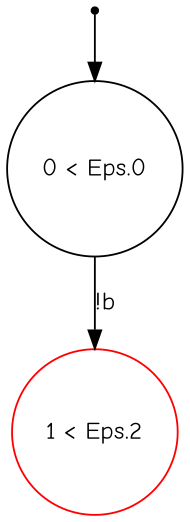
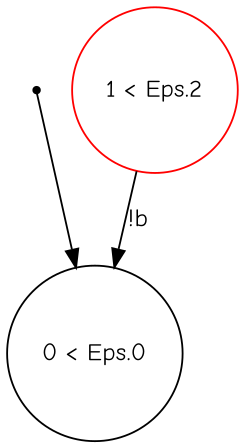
edge "0 < Eps.0" -> "1 < Eps.2": reversed
